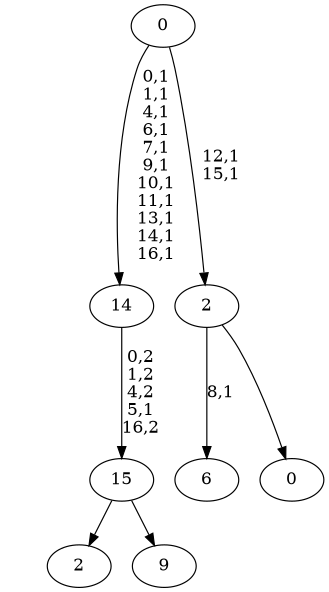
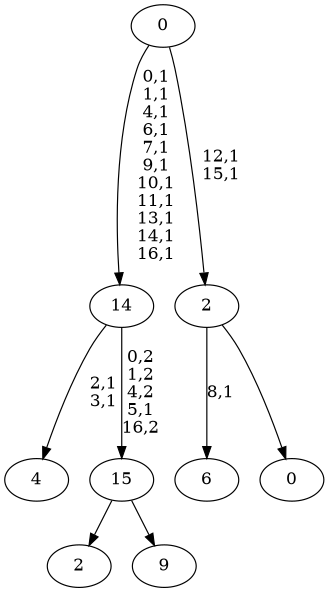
node "4": added
